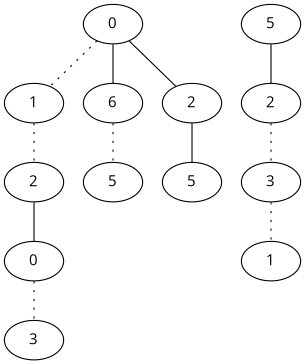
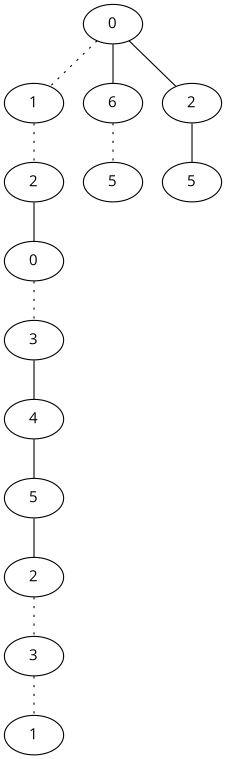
node "4": added
